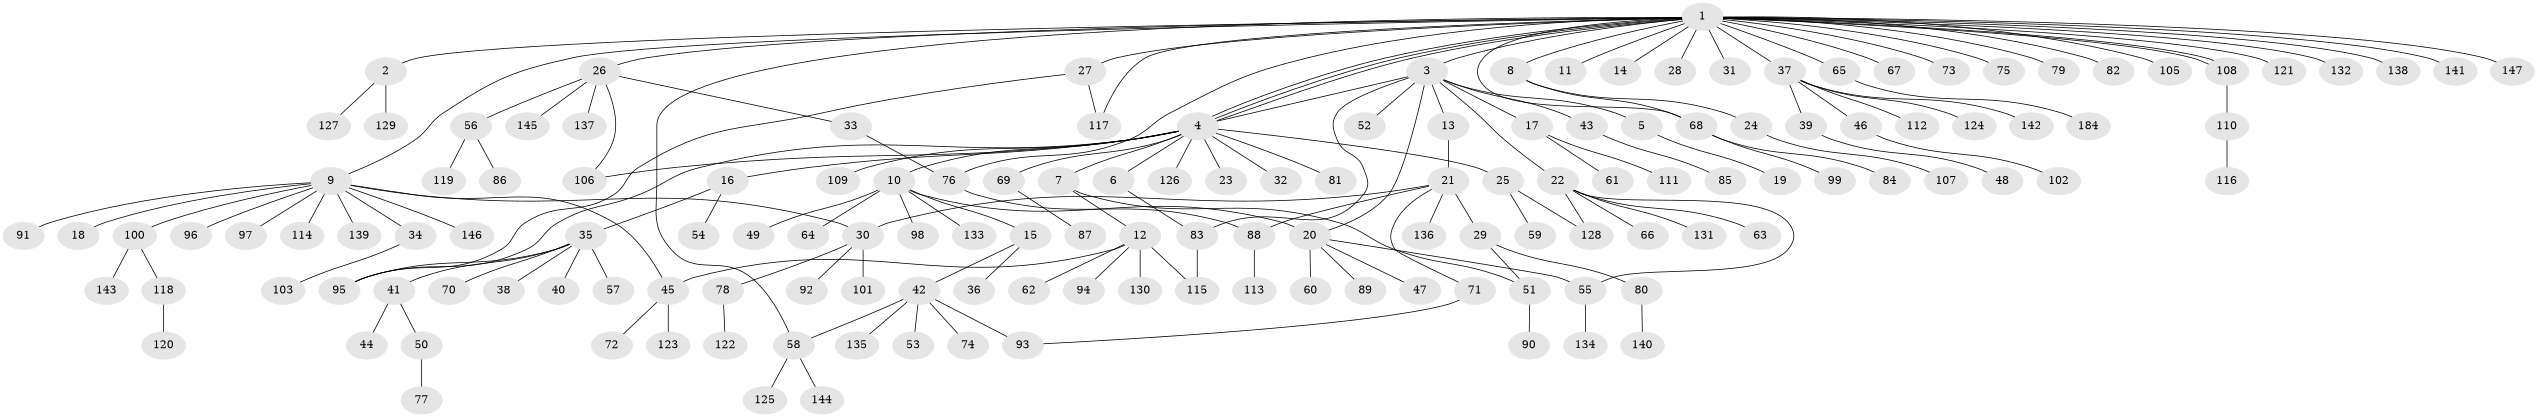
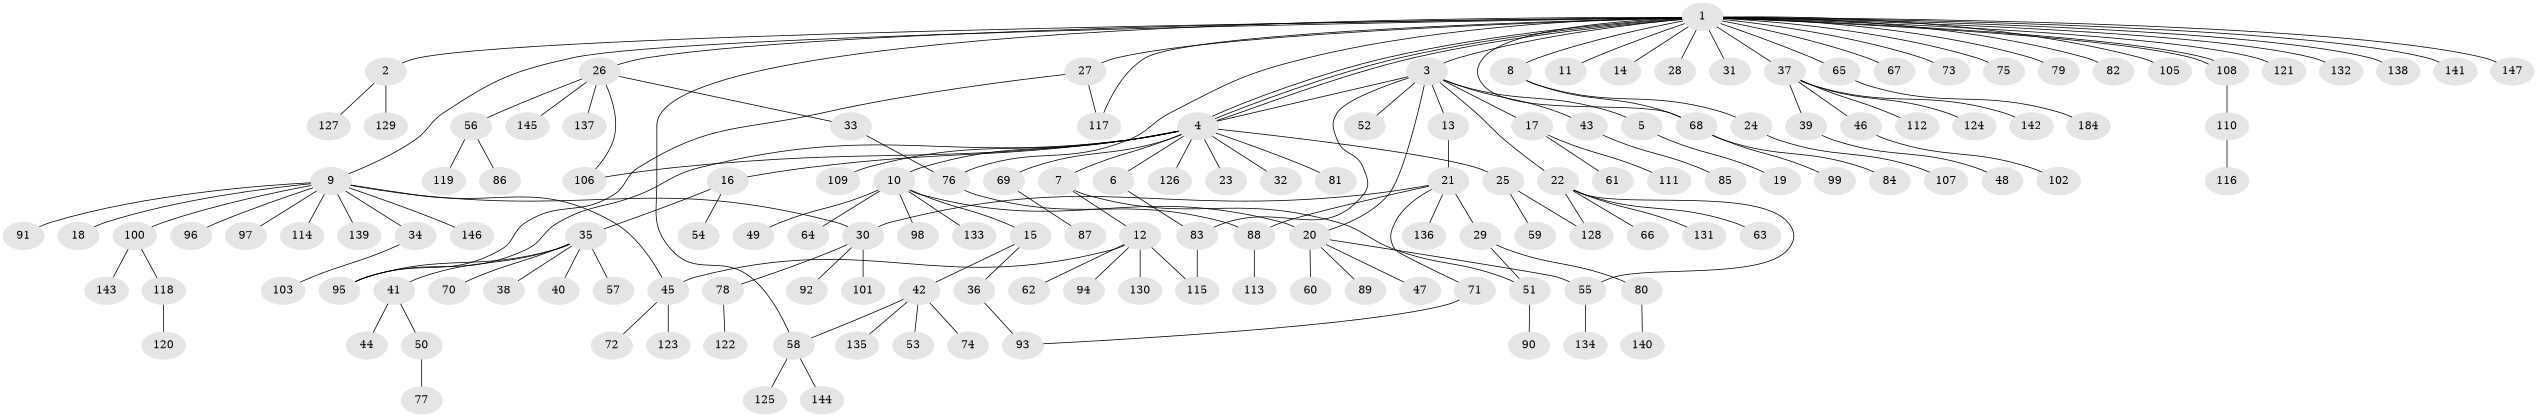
edge "42" -- "93": now "36" -- "93"
